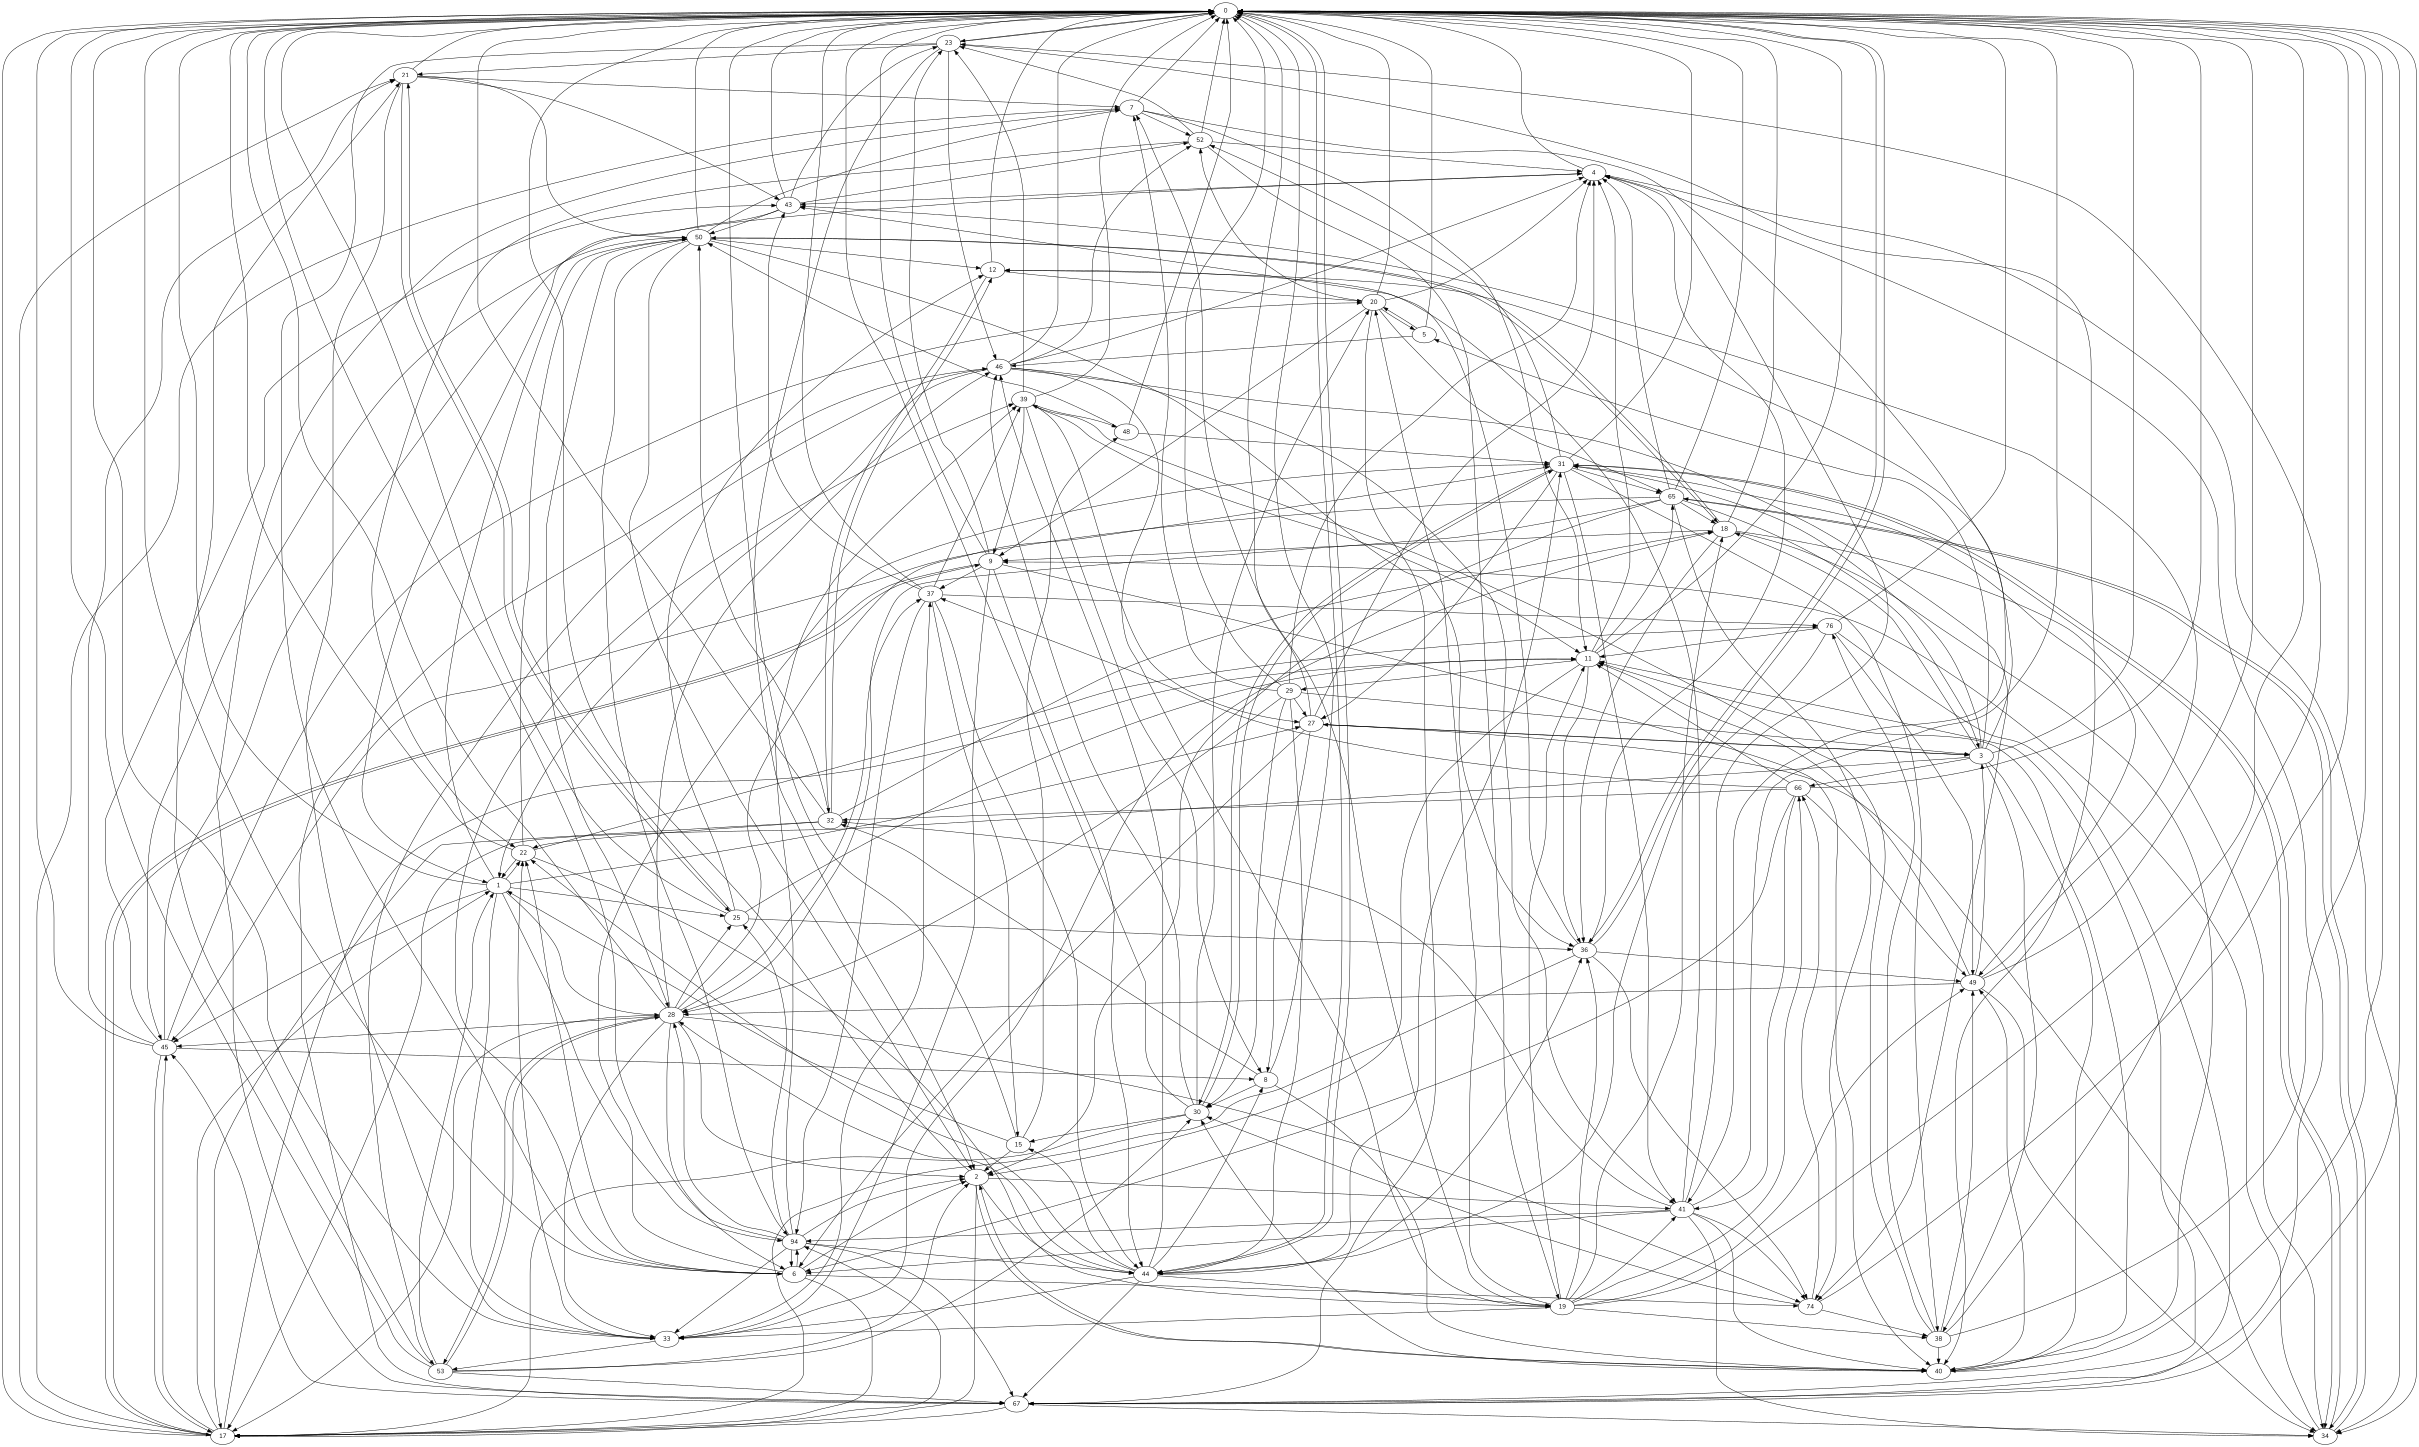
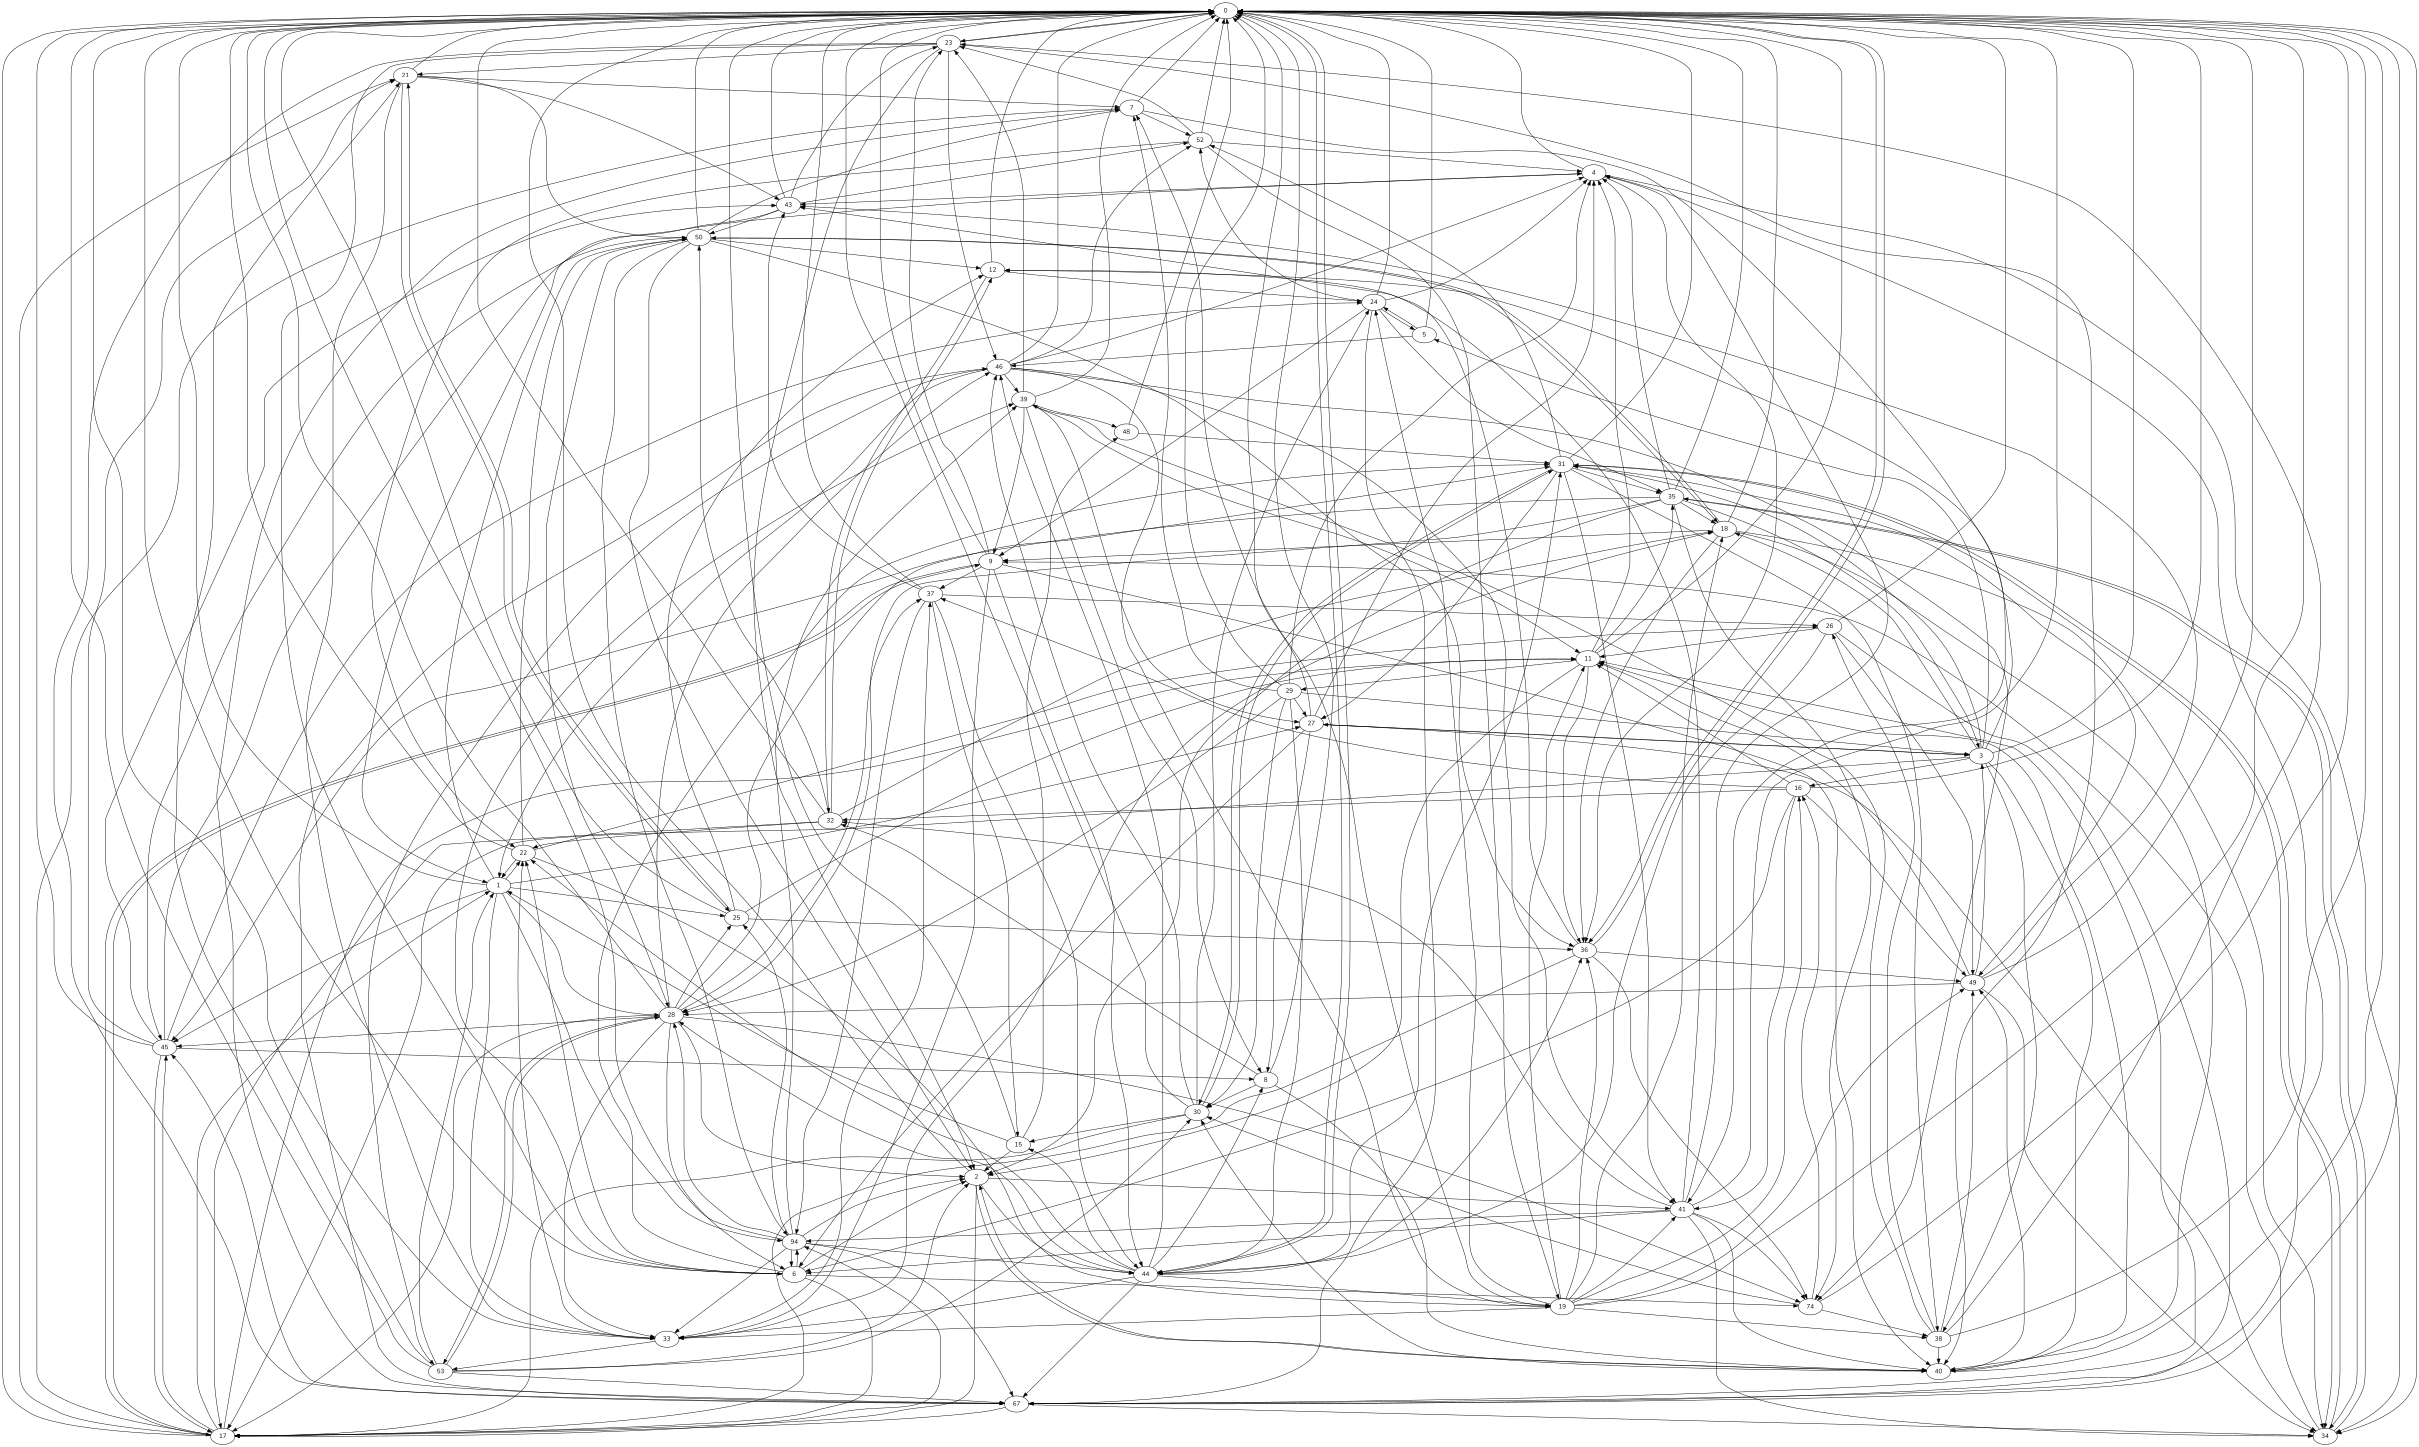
edge "7" -> "11": removed
node "20": label "20" -> "24"
edge "48" -> "50": removed
node "65": label "65" -> "35"
edge "37" -> "39": now "46" -> "39"
edge "36" -> "4": reversed
node "76": label "76" -> "26"
edge "23" -> "67": added
node "66": label "66" -> "16"
